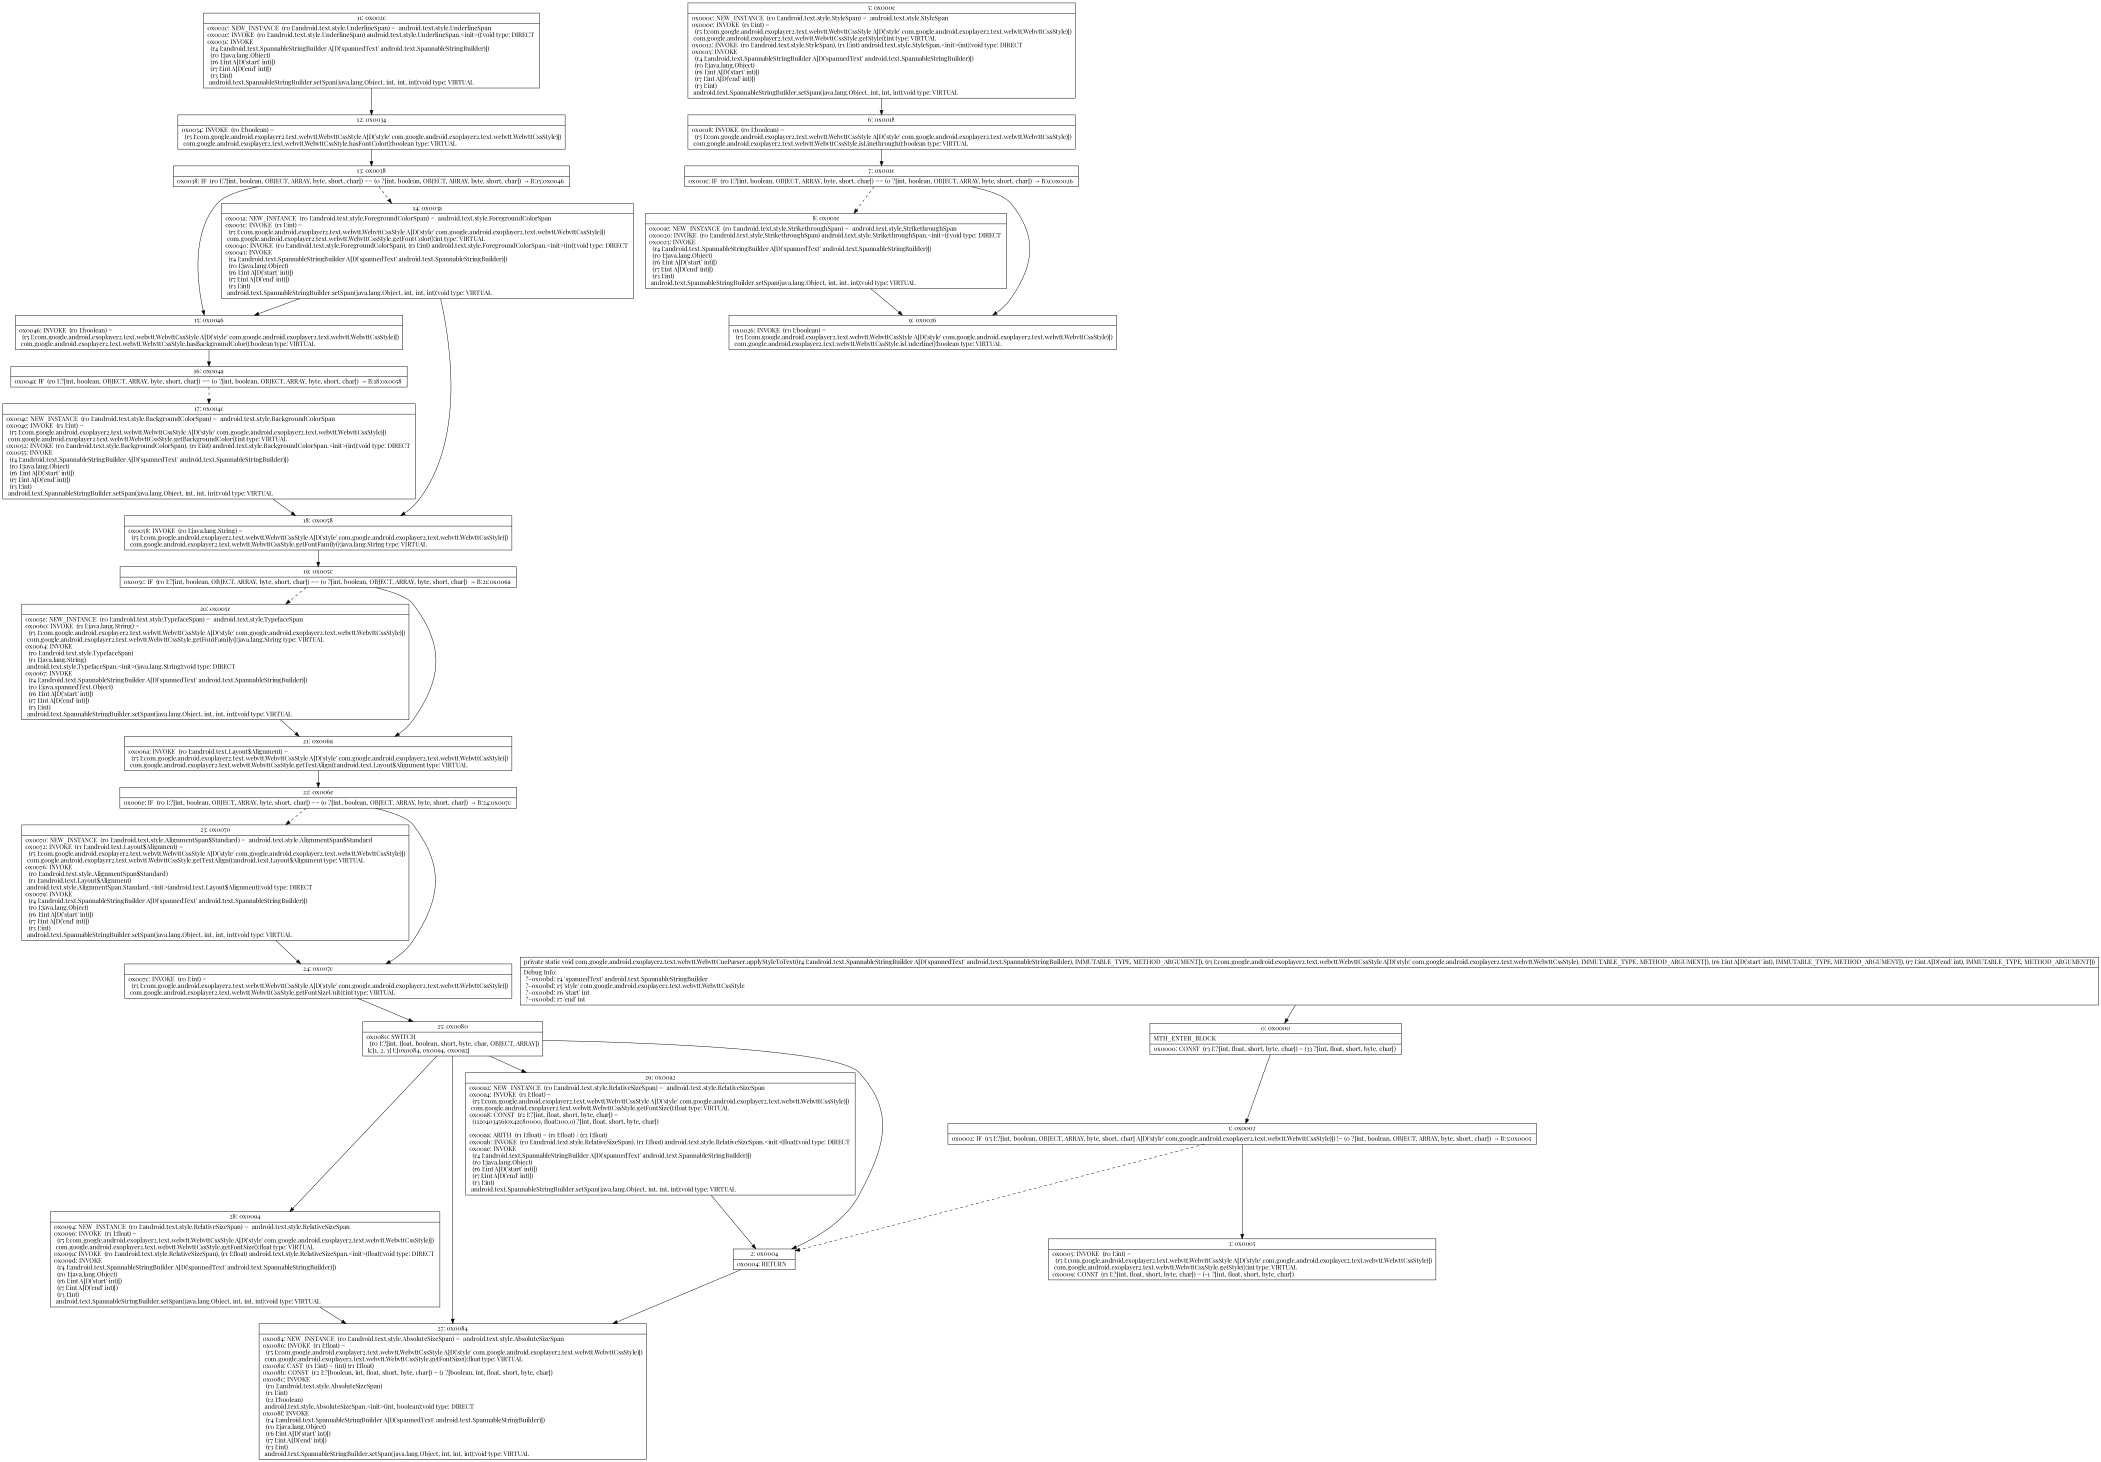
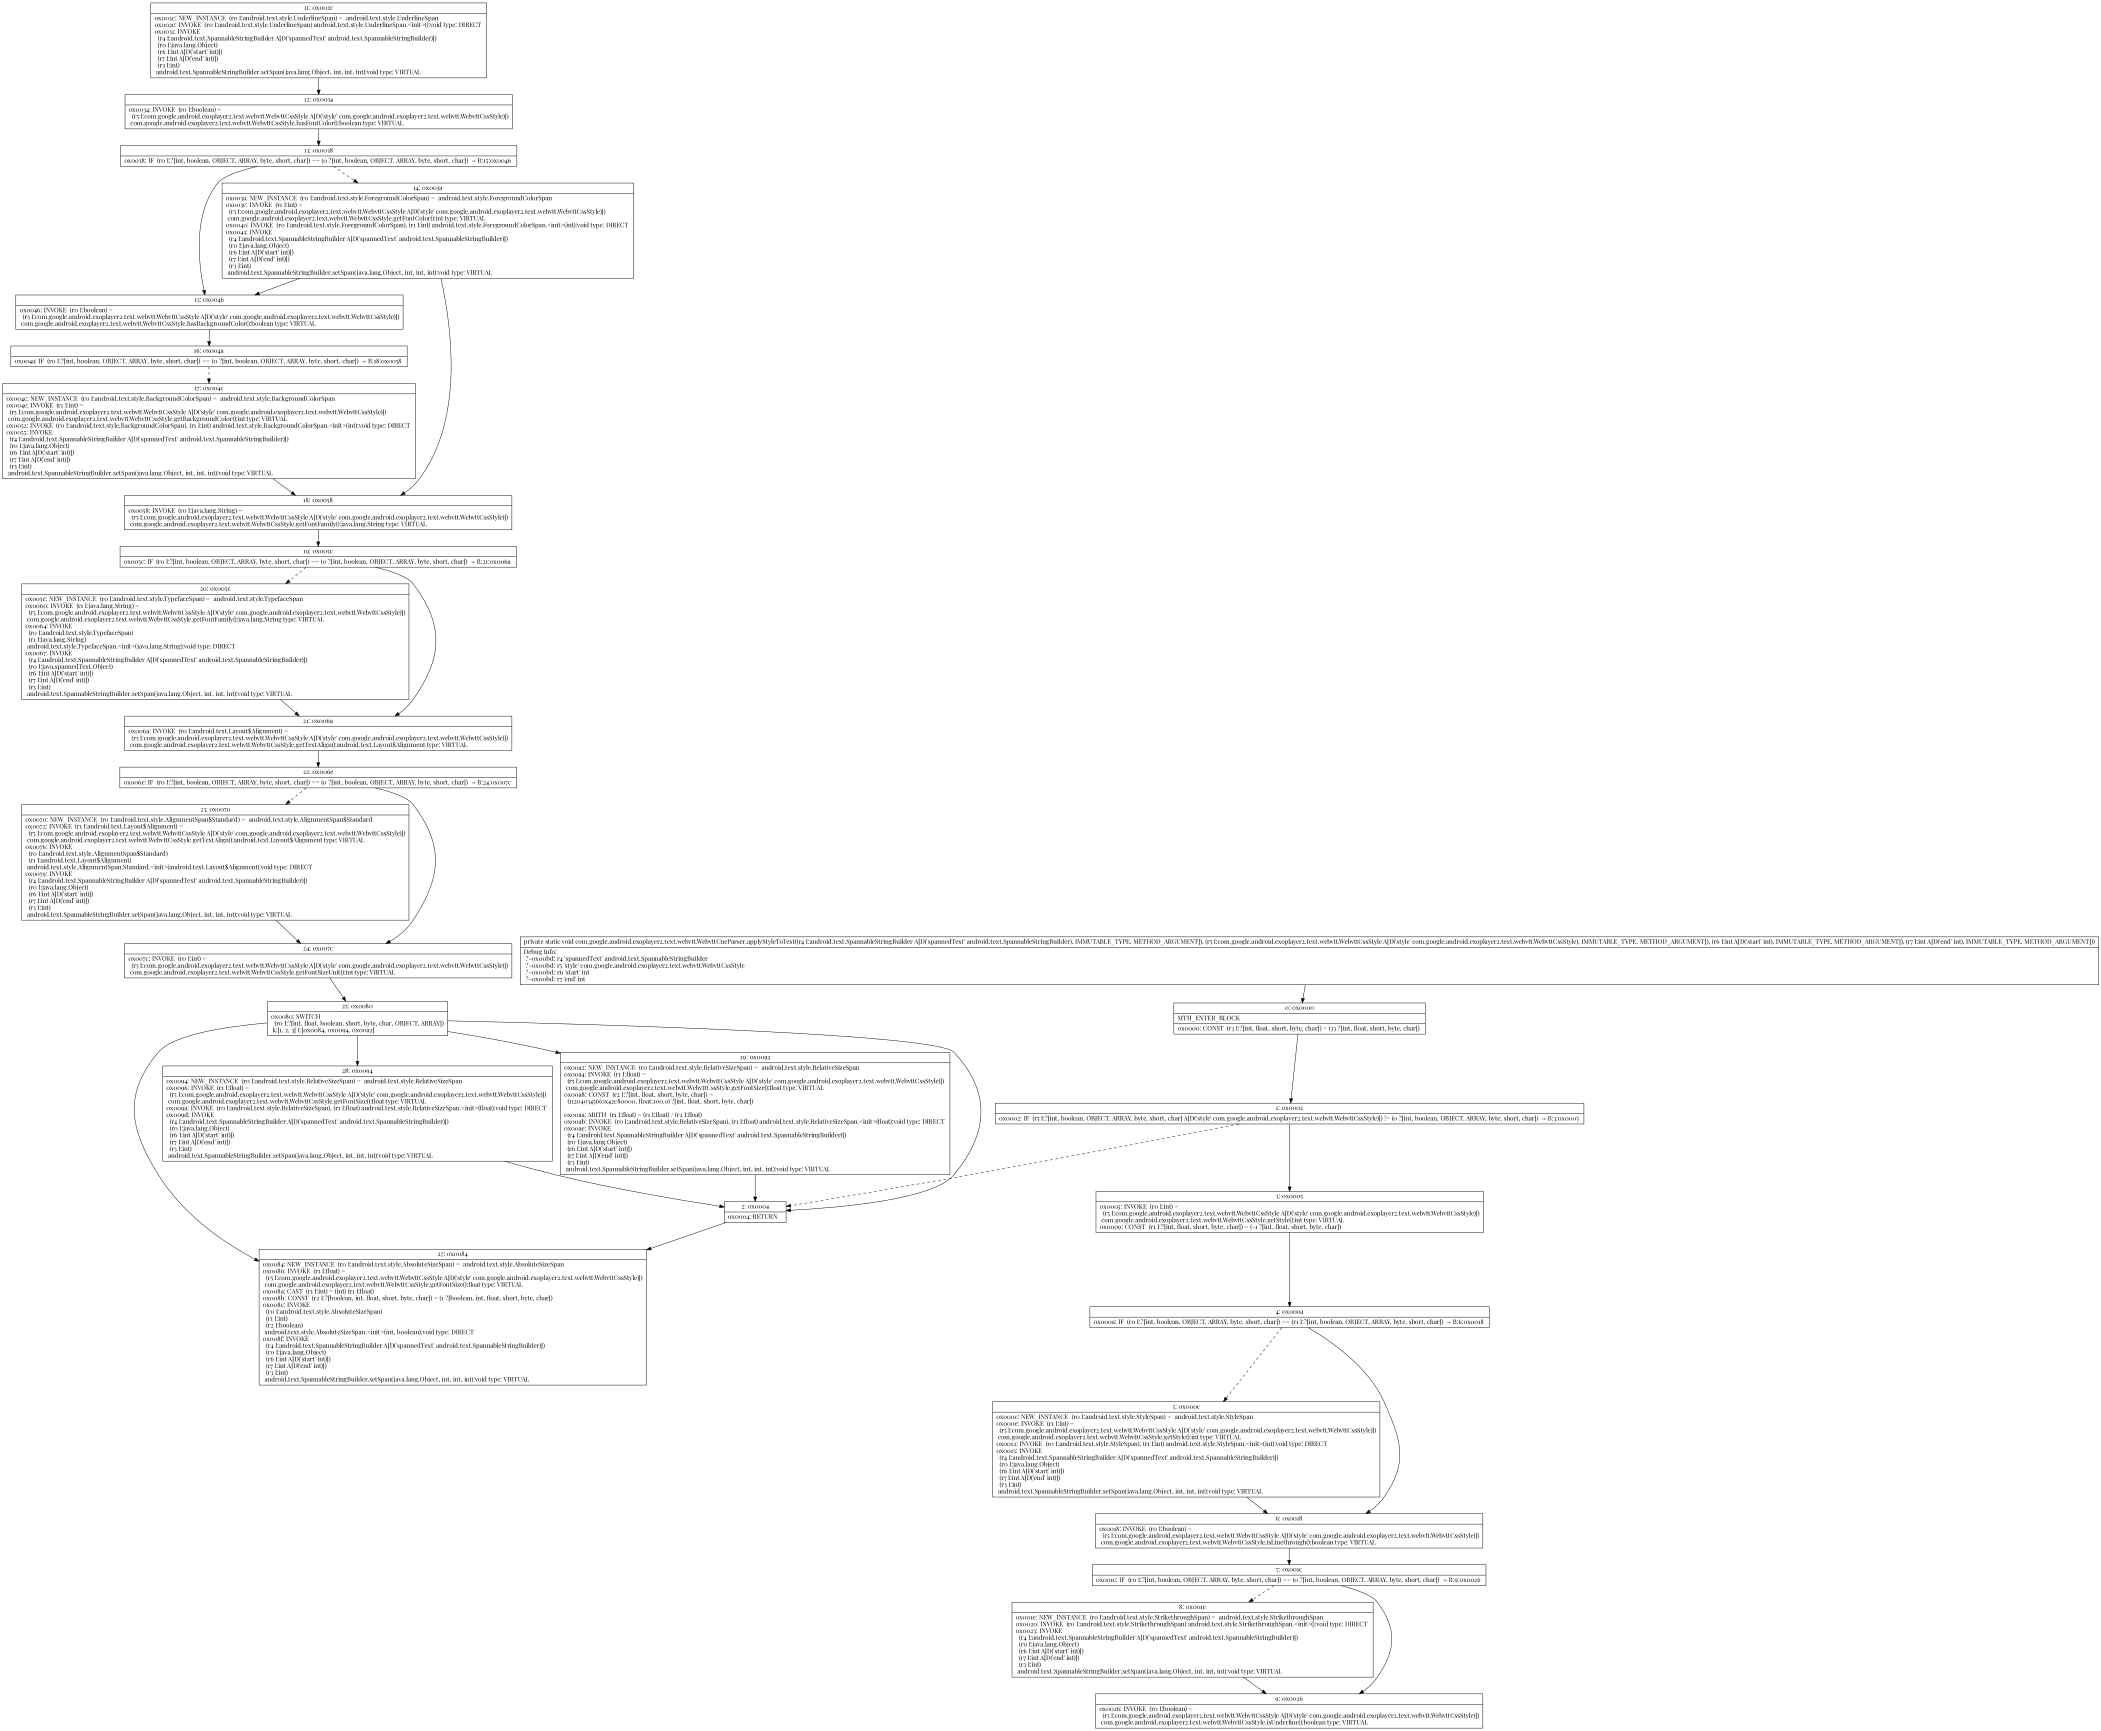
edge "28: 0x0094" -> "27: 0x0084": now "28: 0x0094" -> "2: 0x0004"
node "4: 0x000a": added
